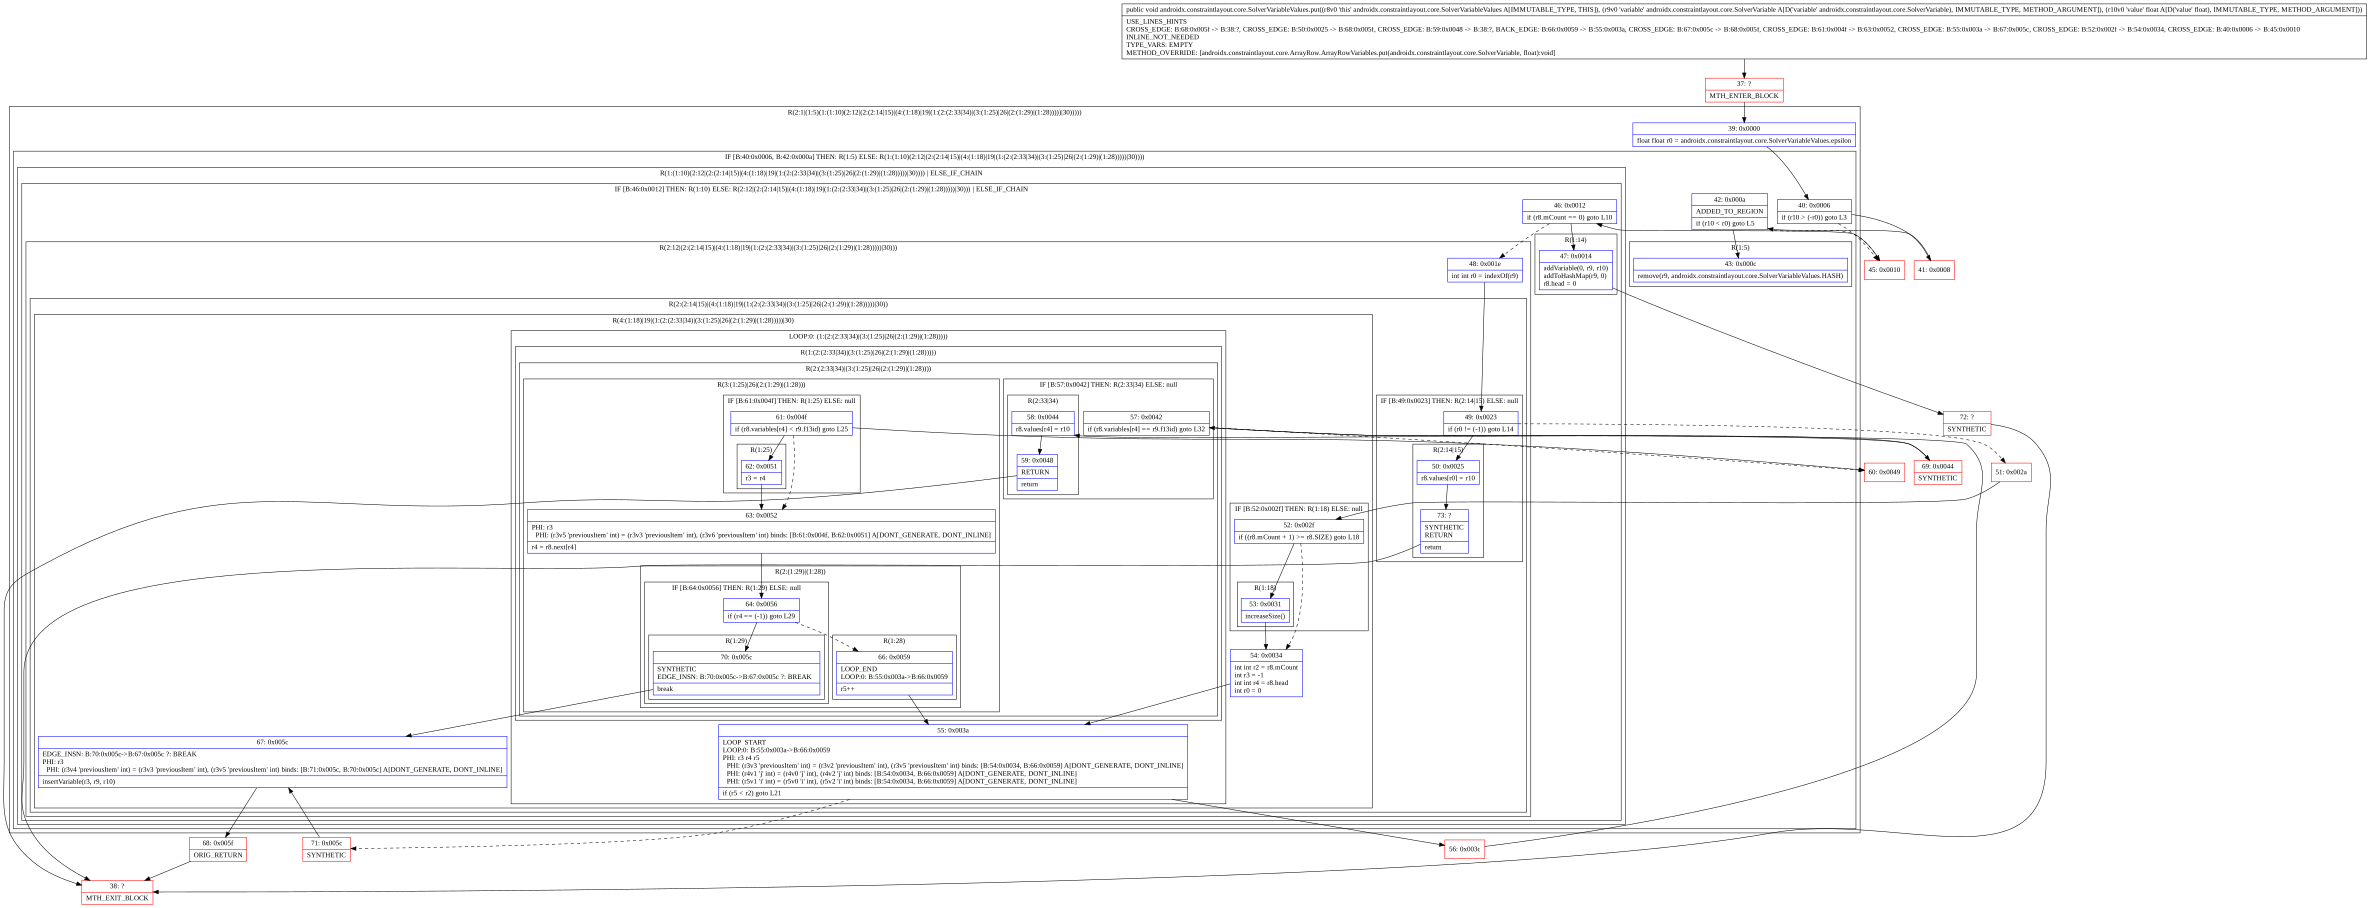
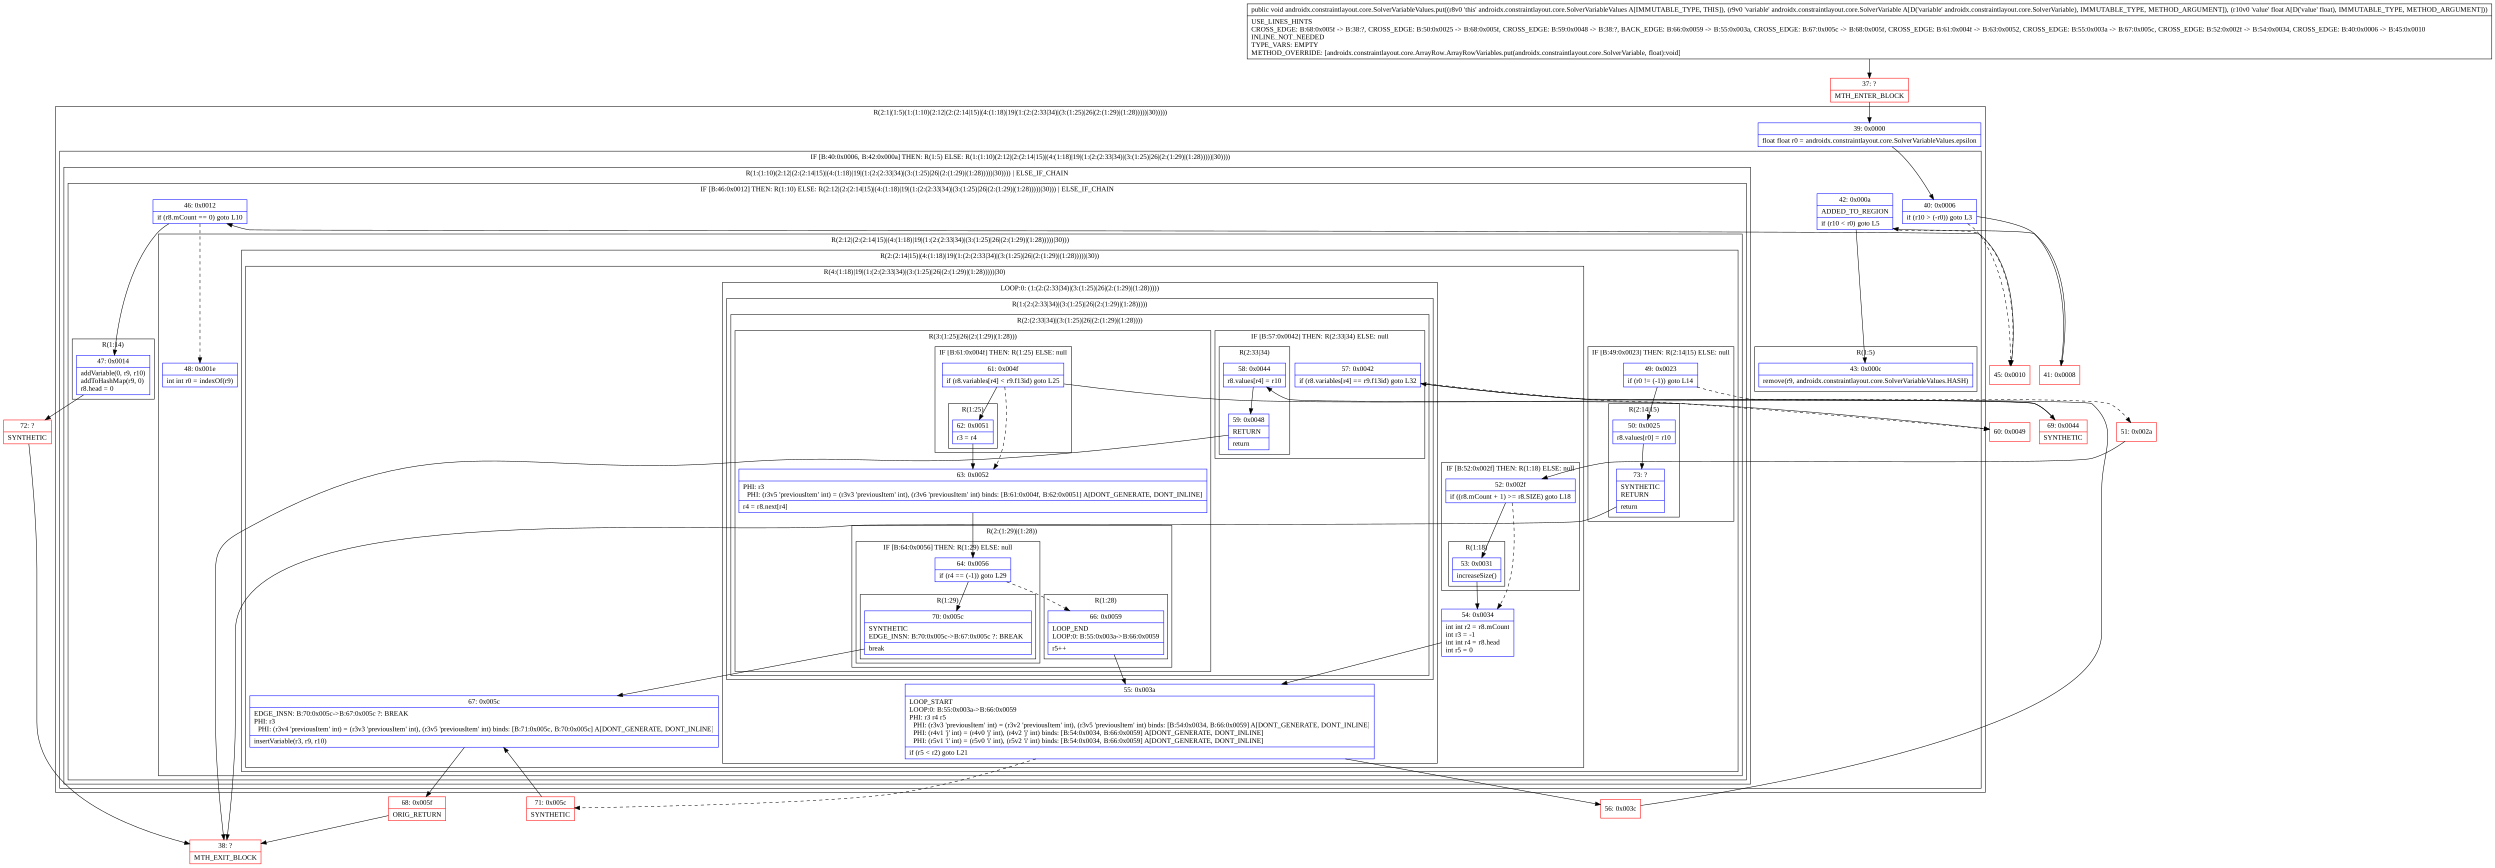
edge "48: 0x001e" -> "49: 0x0023": removed
node "54: 0x0034": text "int r0 = 0" -> "int r5 = 0"
